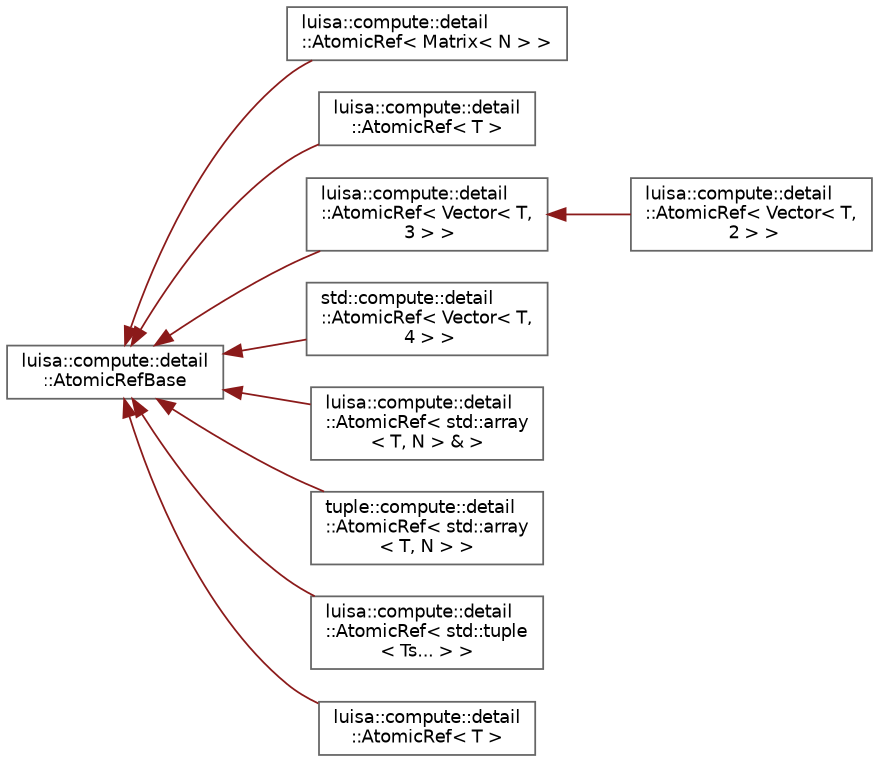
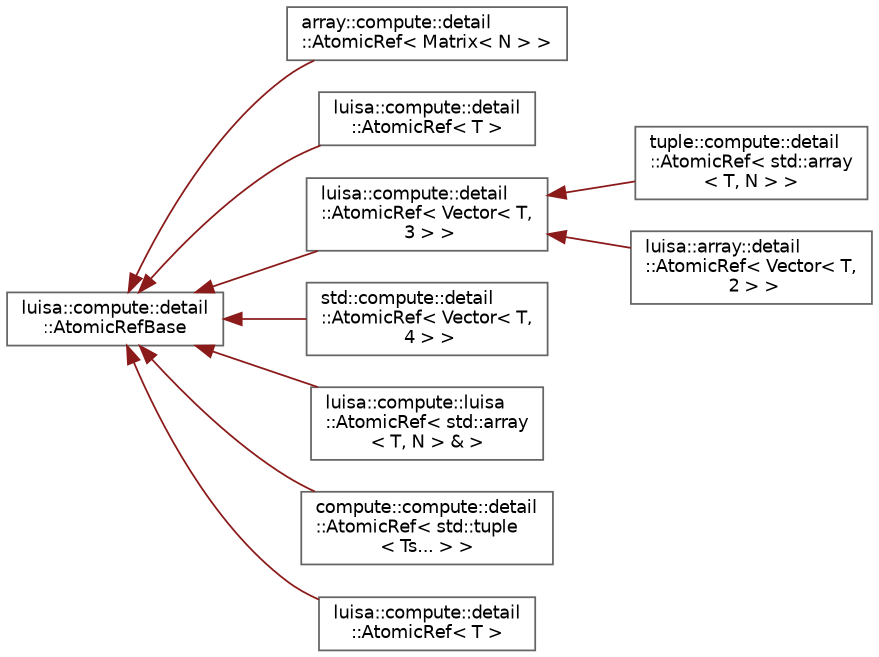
node "luisa::compute::detail ::AtomicRef< Matrix< N > >": label "luisa::compute::detail ::AtomicRef< Matrix< N > >" -> "array::compute::detail ::AtomicRef< Matrix< N > >"
node "luisa::compute::detail ::AtomicRef< Vector< T, 2 > >": label "luisa::compute::detail ::AtomicRef< Vector< T, 2 > >" -> "luisa::array::detail ::AtomicRef< Vector< T, 2 > >"
node "luisa::compute::detail ::AtomicRef< std::array < T, N > & >": label "luisa::compute::detail ::AtomicRef< std::array < T, N > & >" -> "luisa::compute::luisa ::AtomicRef< std::array < T, N > & >"
edge "tuple::compute::detail ::AtomicRef< std::array < T, N > >" -> "luisa::compute::detail ::AtomicRefBase": now "tuple::compute::detail ::AtomicRef< std::array < T, N > >" -> "luisa::compute::detail ::AtomicRef< Vector< T, 3 > >"
node "luisa::compute::detail ::AtomicRef< std::tuple < Ts... > >": label "luisa::compute::detail ::AtomicRef< std::tuple < Ts... > >" -> "compute::compute::detail ::AtomicRef< std::tuple < Ts... > >"
